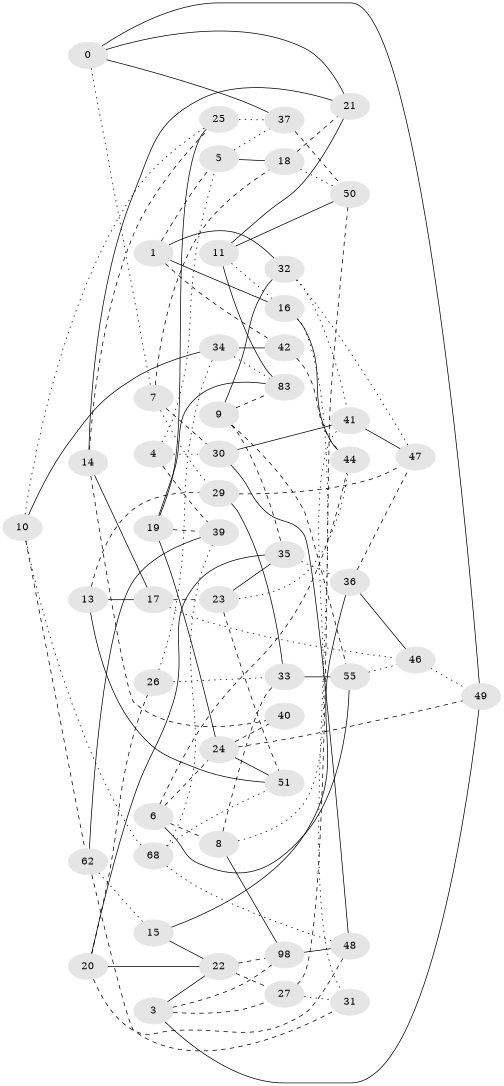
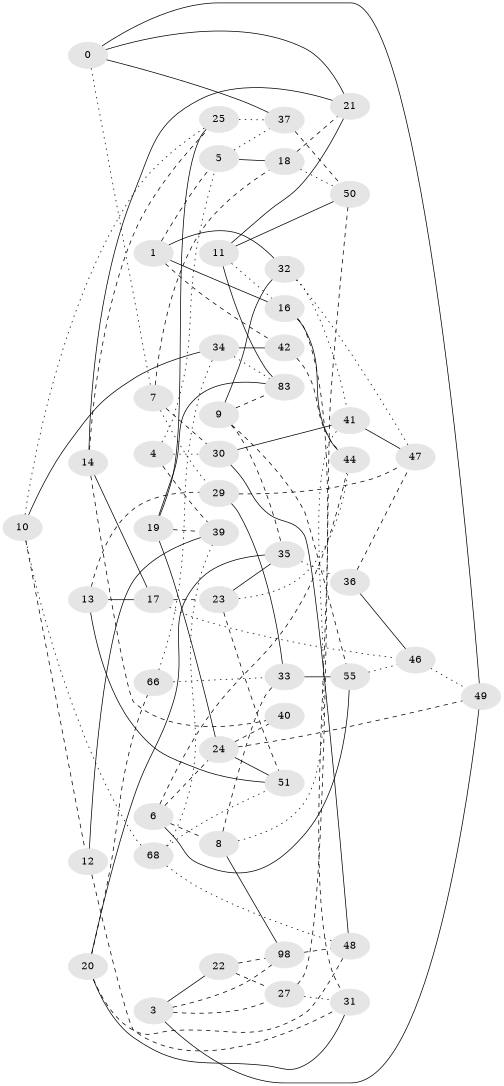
edge "16" -- "31": style dotted -> dashed
node "26": label "26" -> "66"
node "62": label "62" -> "12"
node "15": removed
edge "48" -- "98": style solid -> dashed
edge "20" -- "22": now "20" -- "31"
